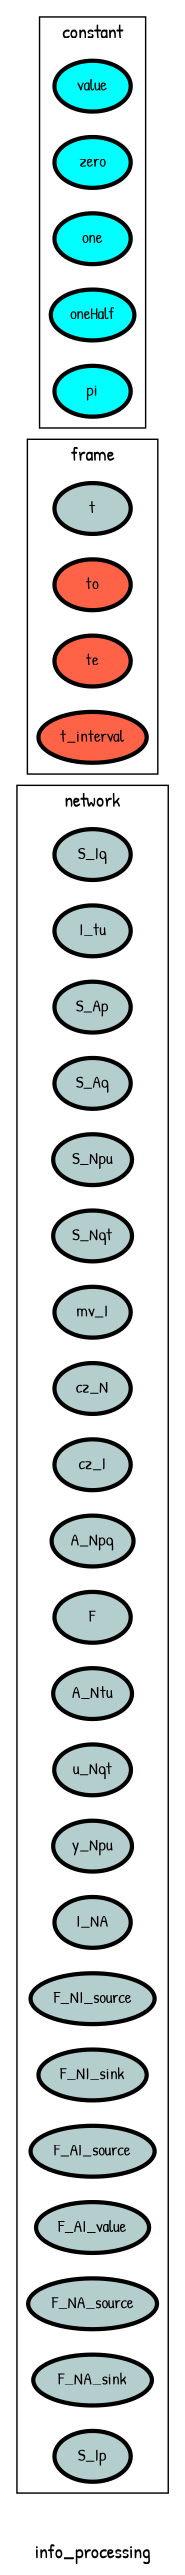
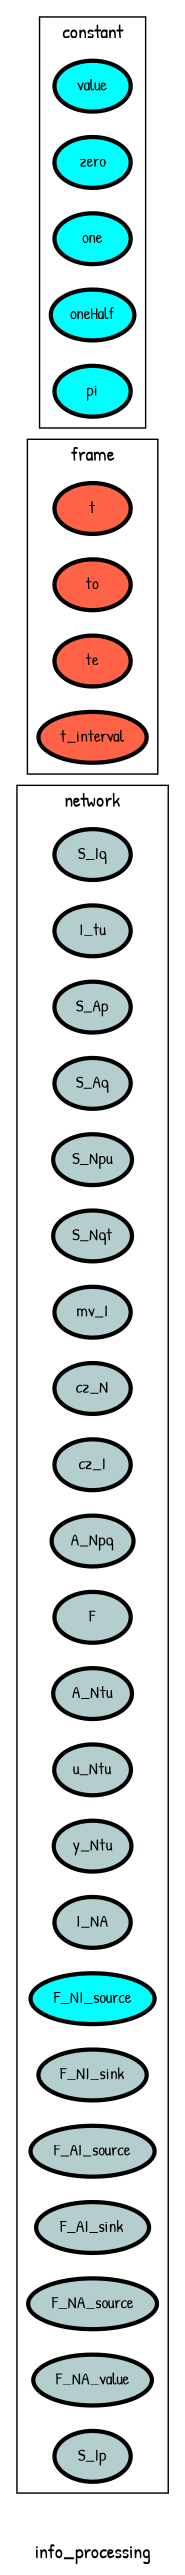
node "t": fillcolor lightcyan3 -> tomato
node "u_Nqt": label "u_Nqt" -> "u_Ntu"
node "y_Npu": label "y_Npu" -> "y_Ntu"
node "F_NI_source": fillcolor lightcyan3 -> cyan
node "F_AI_value": label "F_AI_value" -> "F_AI_sink"
node "F_NA_sink": label "F_NA_sink" -> "F_NA_value"
